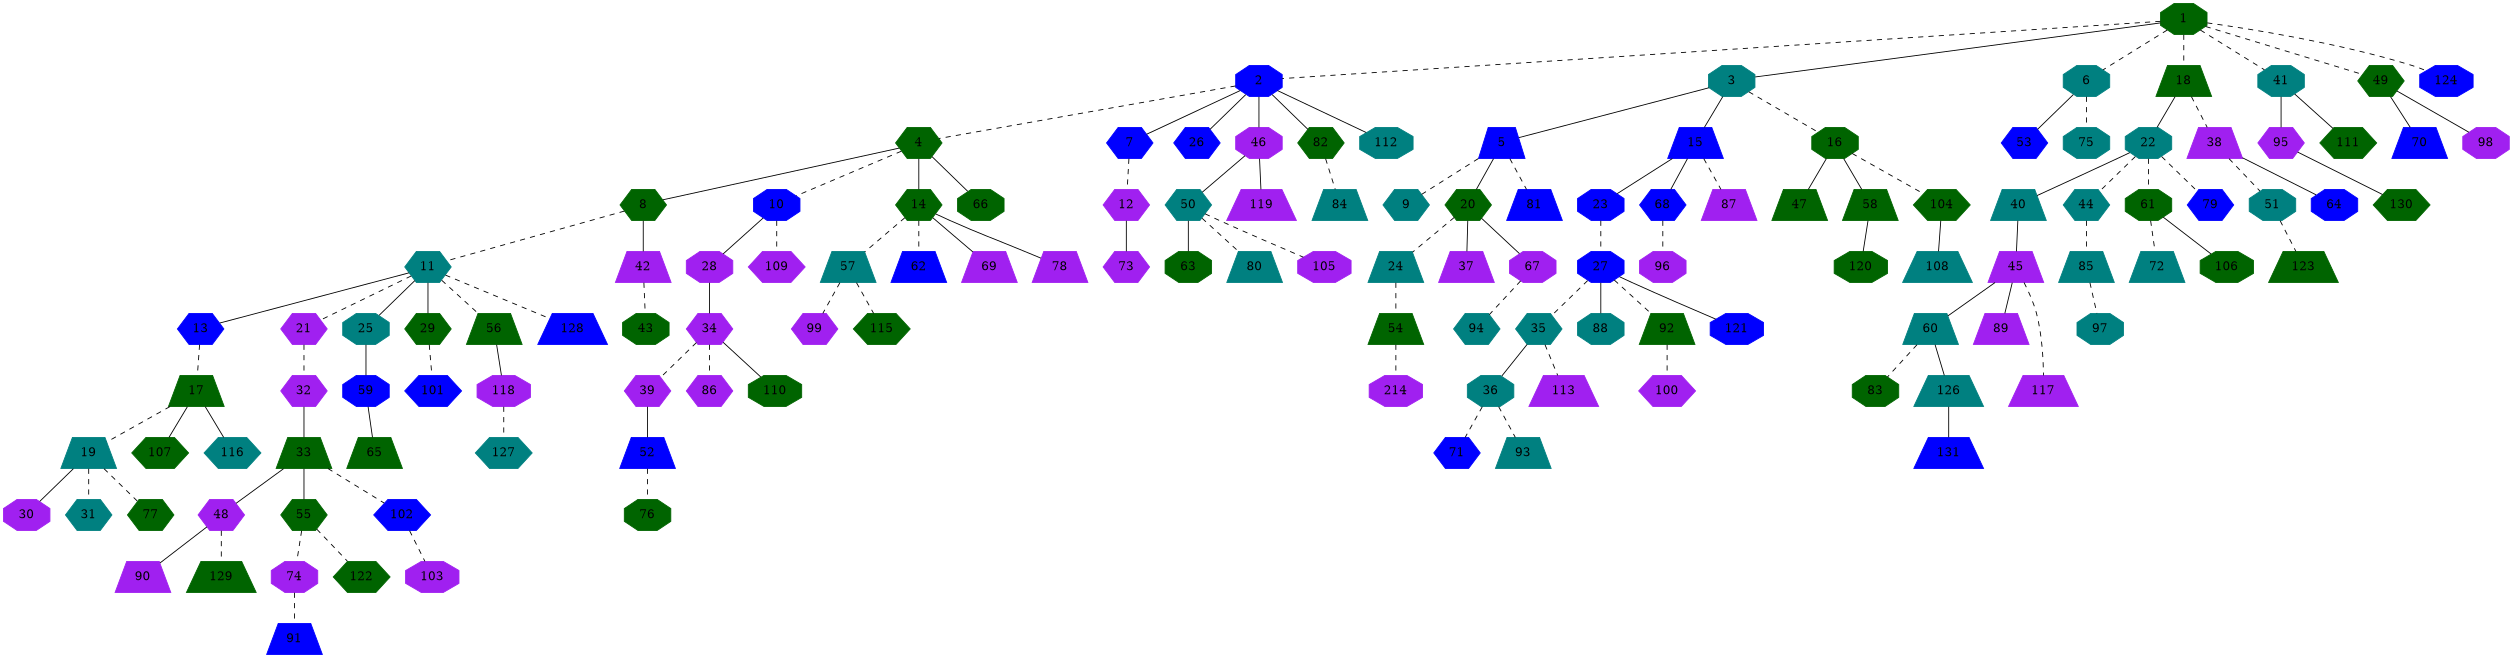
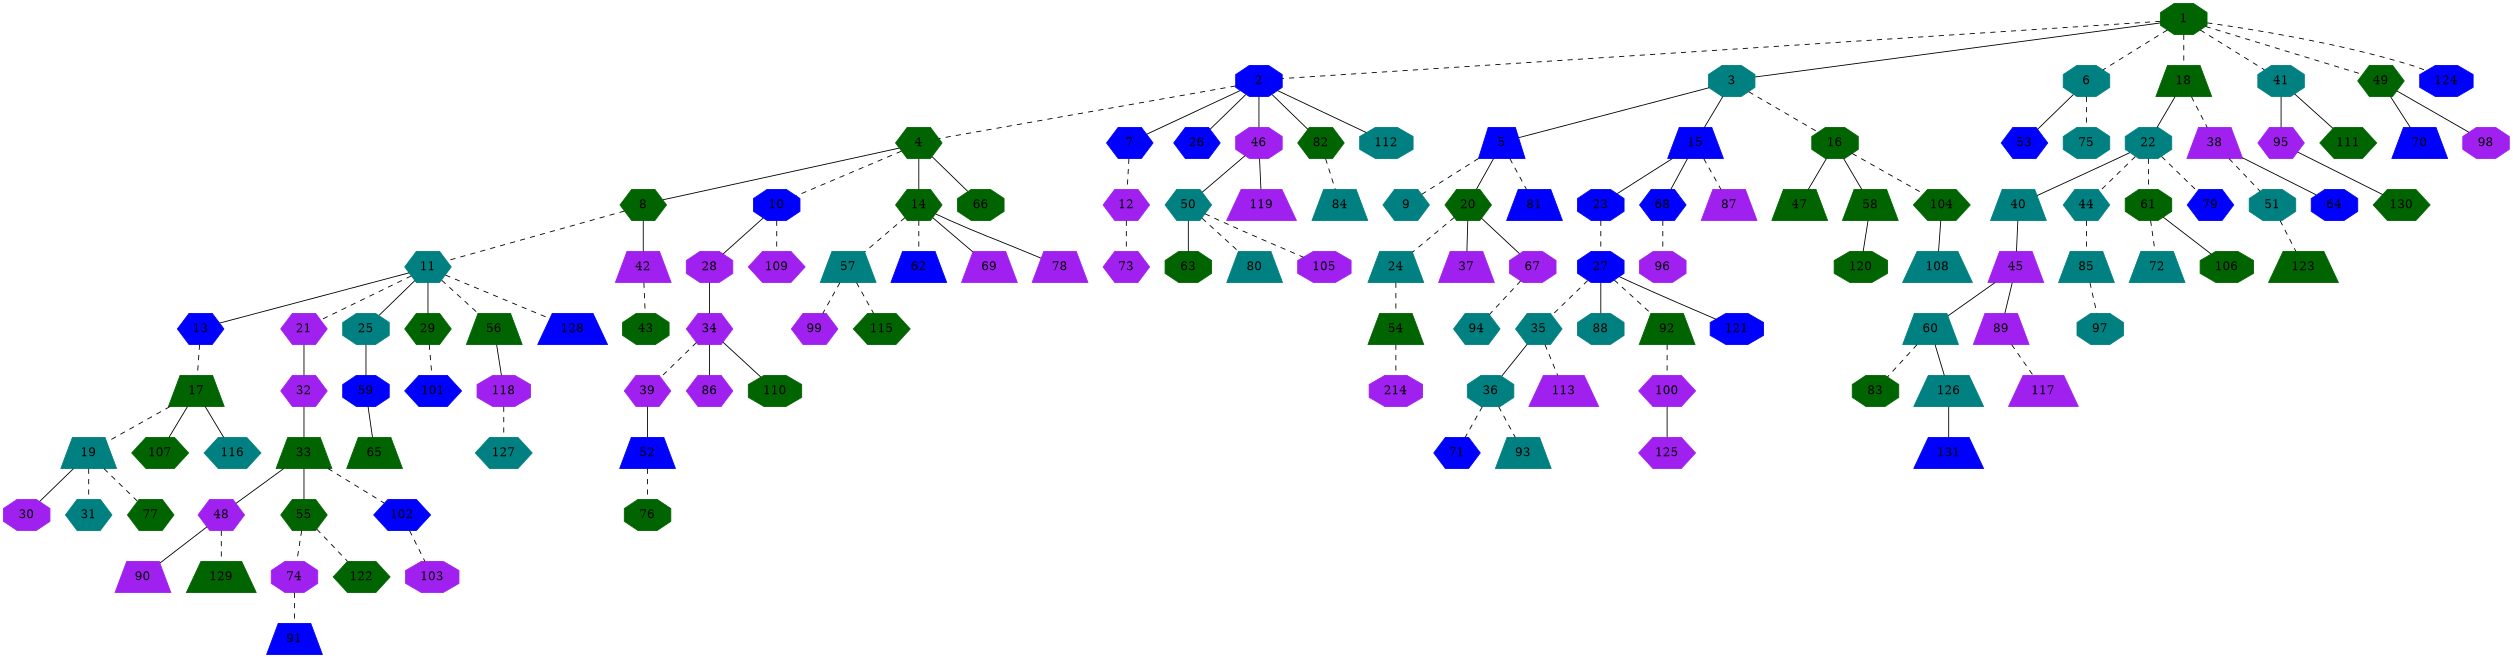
edge "12" -- "73": style solid -> dashed
edge "45" -- "117": now "89" -- "117"
edge "21" -- "32": style dashed -> solid
edge "34" -- "86": style dashed -> solid
node "125": added
